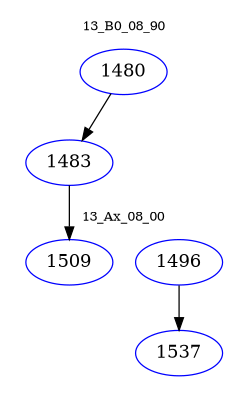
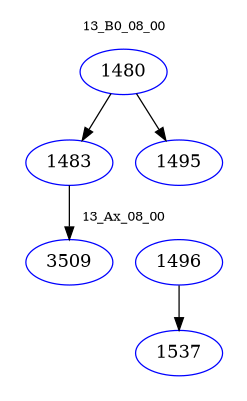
cluster "13_B0_08_90": label "13_B0_08_90" -> "13_B0_08_00"
node "1495": added
node "1509": label "1509" -> "3509"
